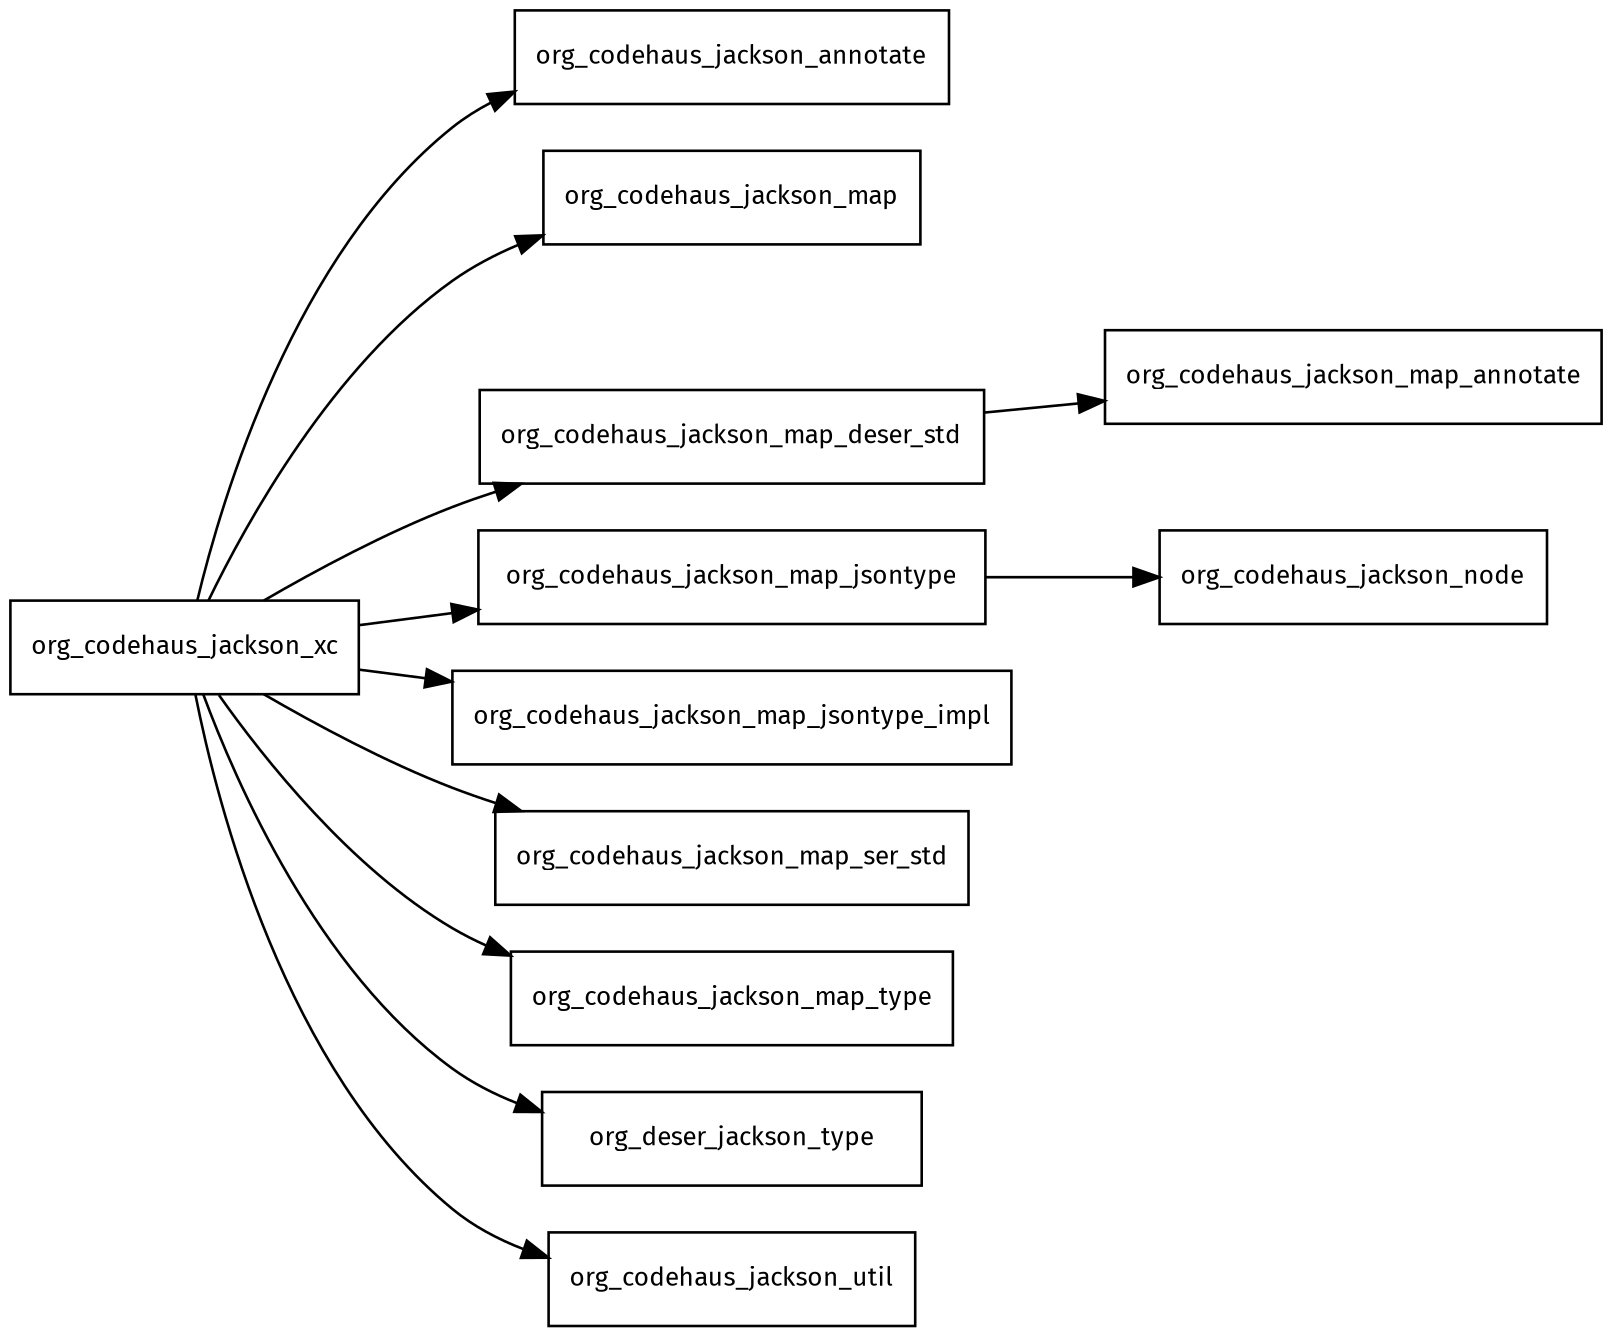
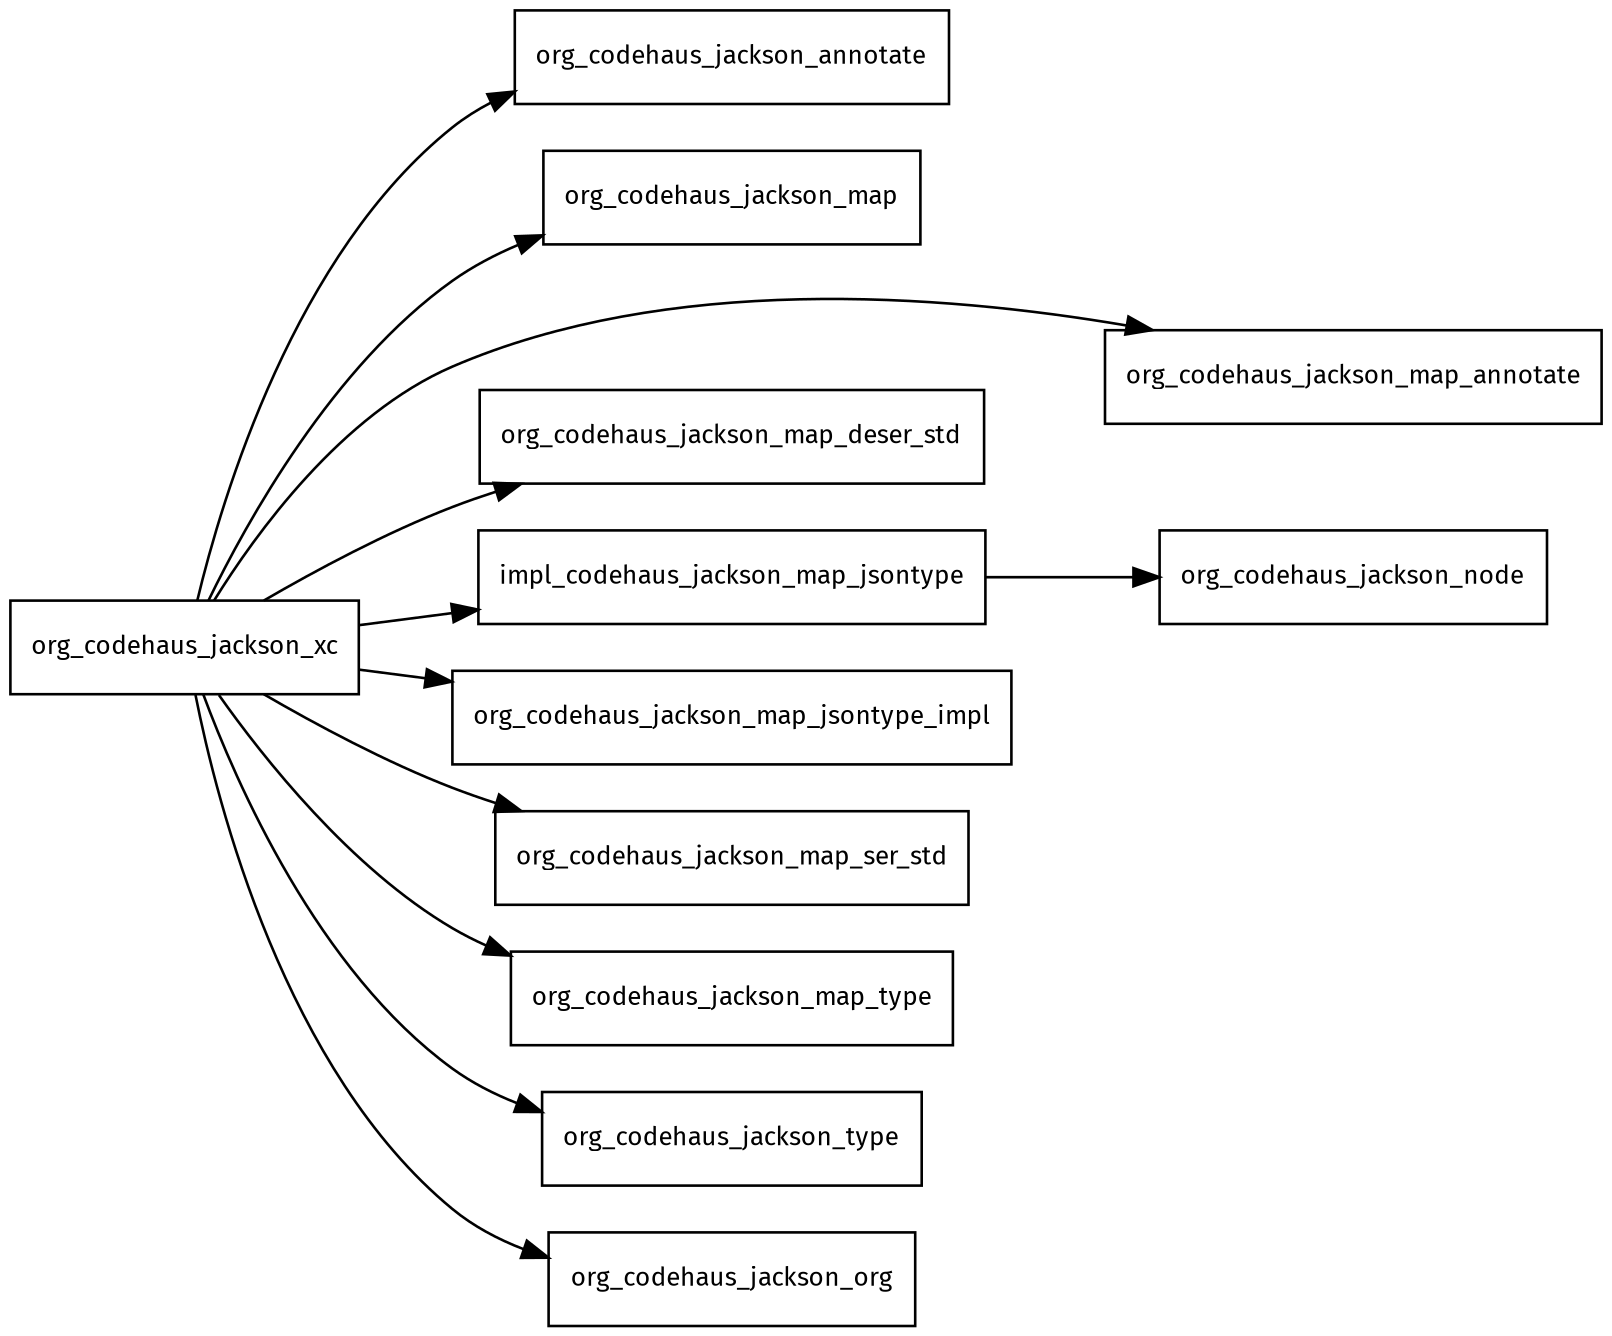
edge "org_codehaus_jackson_map_deser_std" -> "org_codehaus_jackson_map_annotate": now "org_codehaus_jackson_xc" -> "org_codehaus_jackson_map_annotate"
node "org_codehaus_jackson_map_jsontype": label "org_codehaus_jackson_map_jsontype" -> "impl_codehaus_jackson_map_jsontype"
node "org_deser_jackson_type": label "org_deser_jackson_type" -> "org_codehaus_jackson_type"
node "org_codehaus_jackson_util": label "org_codehaus_jackson_util" -> "org_codehaus_jackson_org"
